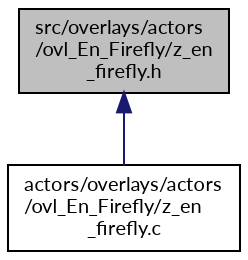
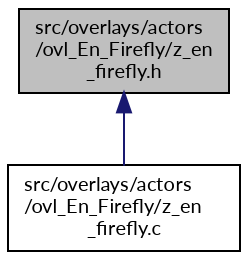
node "actors/overlays/actors /ovl_En_Firefly/z_en _firefly.c": label "actors/overlays/actors /ovl_En_Firefly/z_en _firefly.c" -> "src/overlays/actors /ovl_En_Firefly/z_en _firefly.c"
